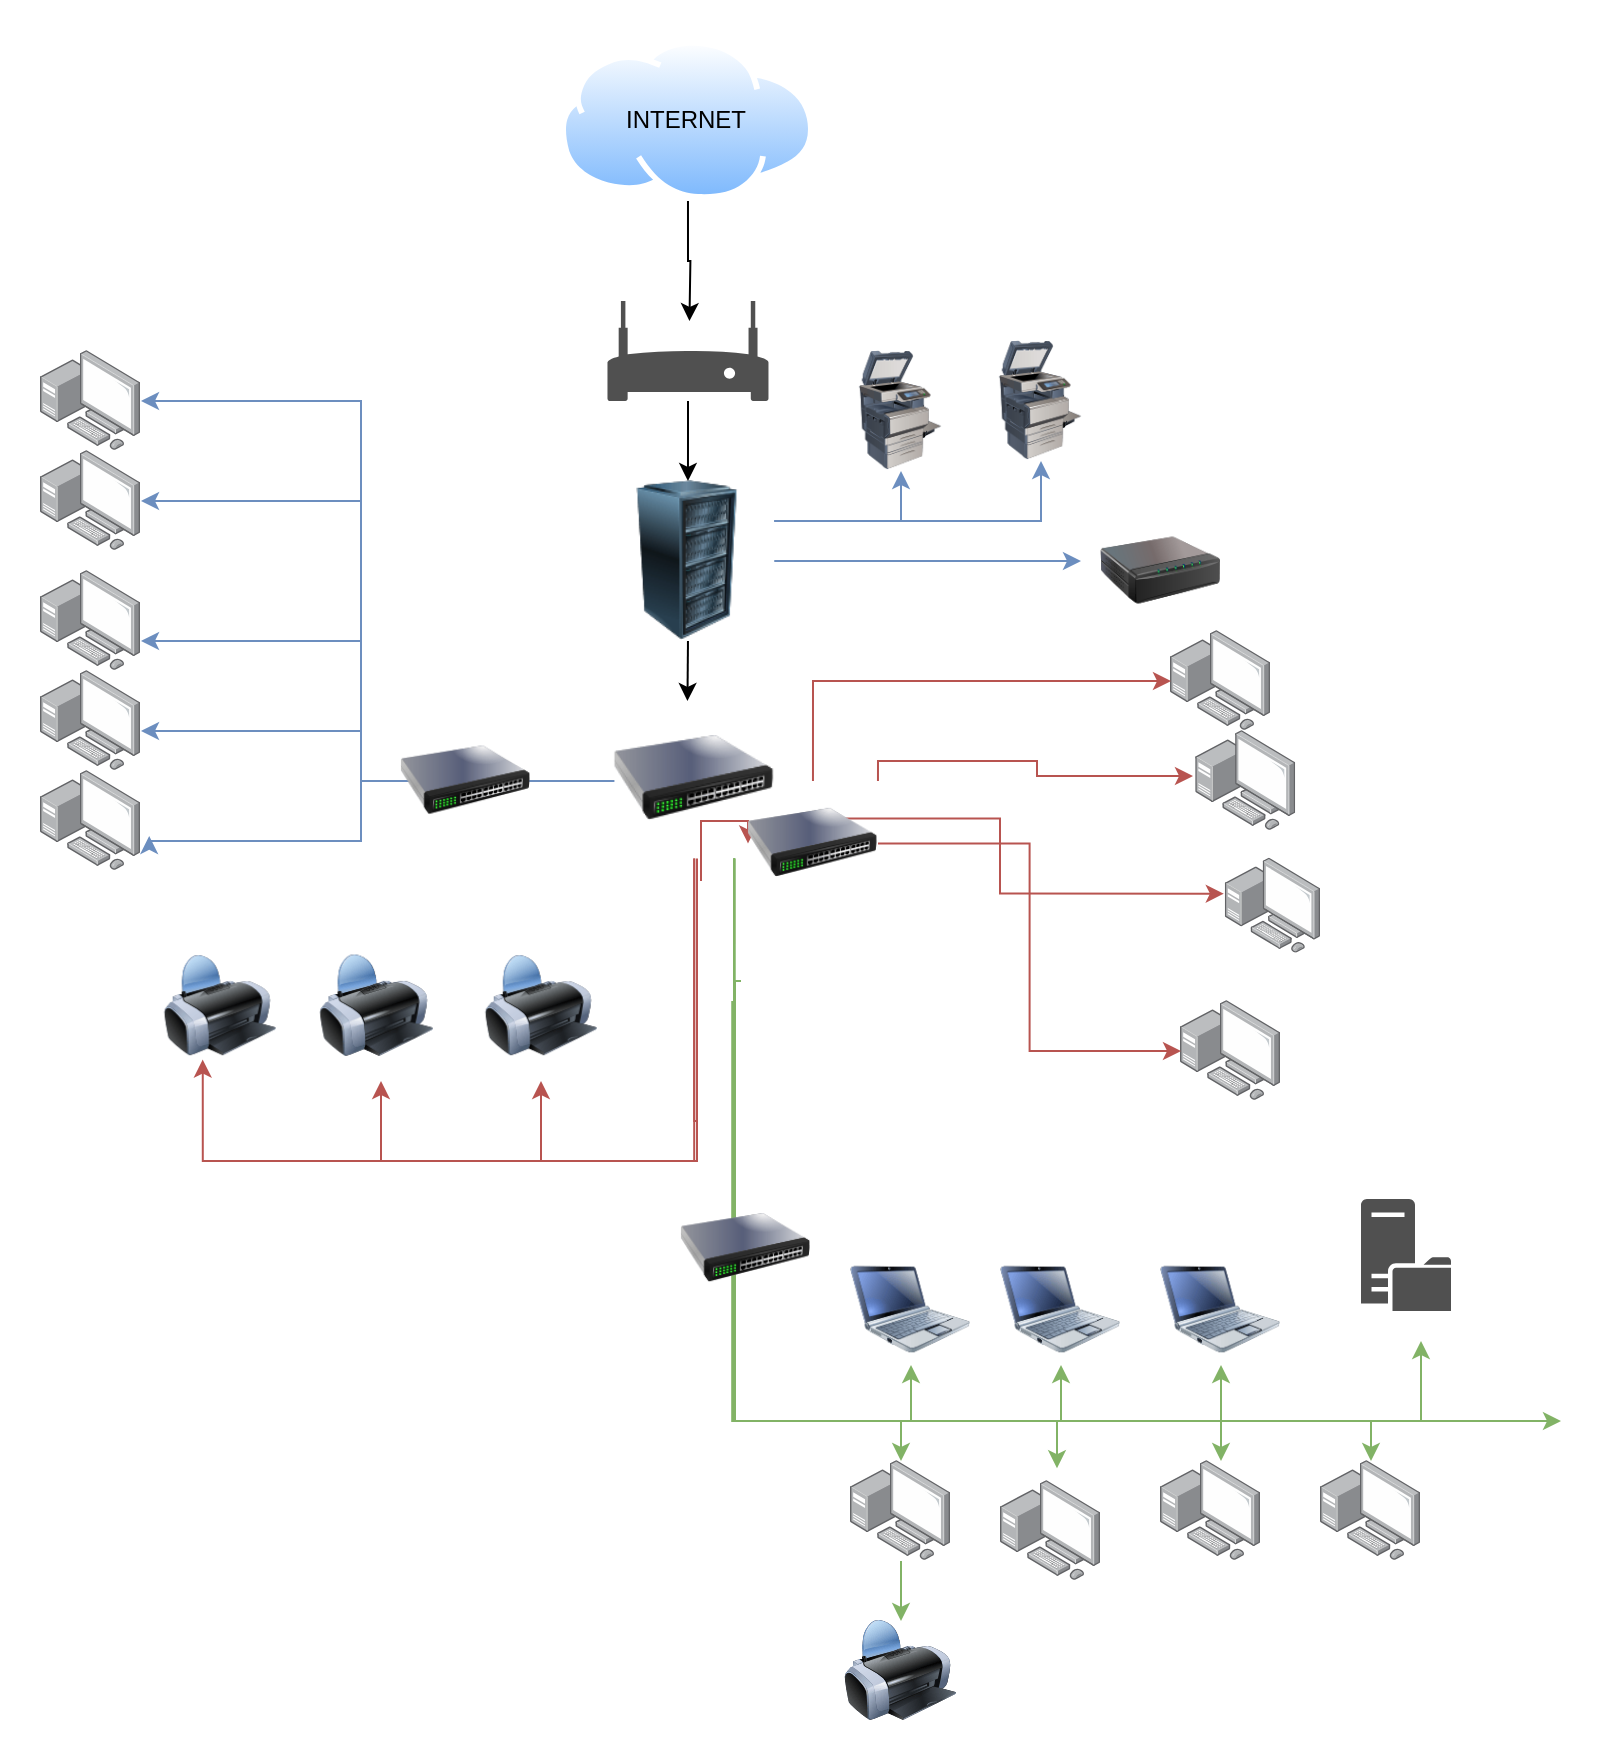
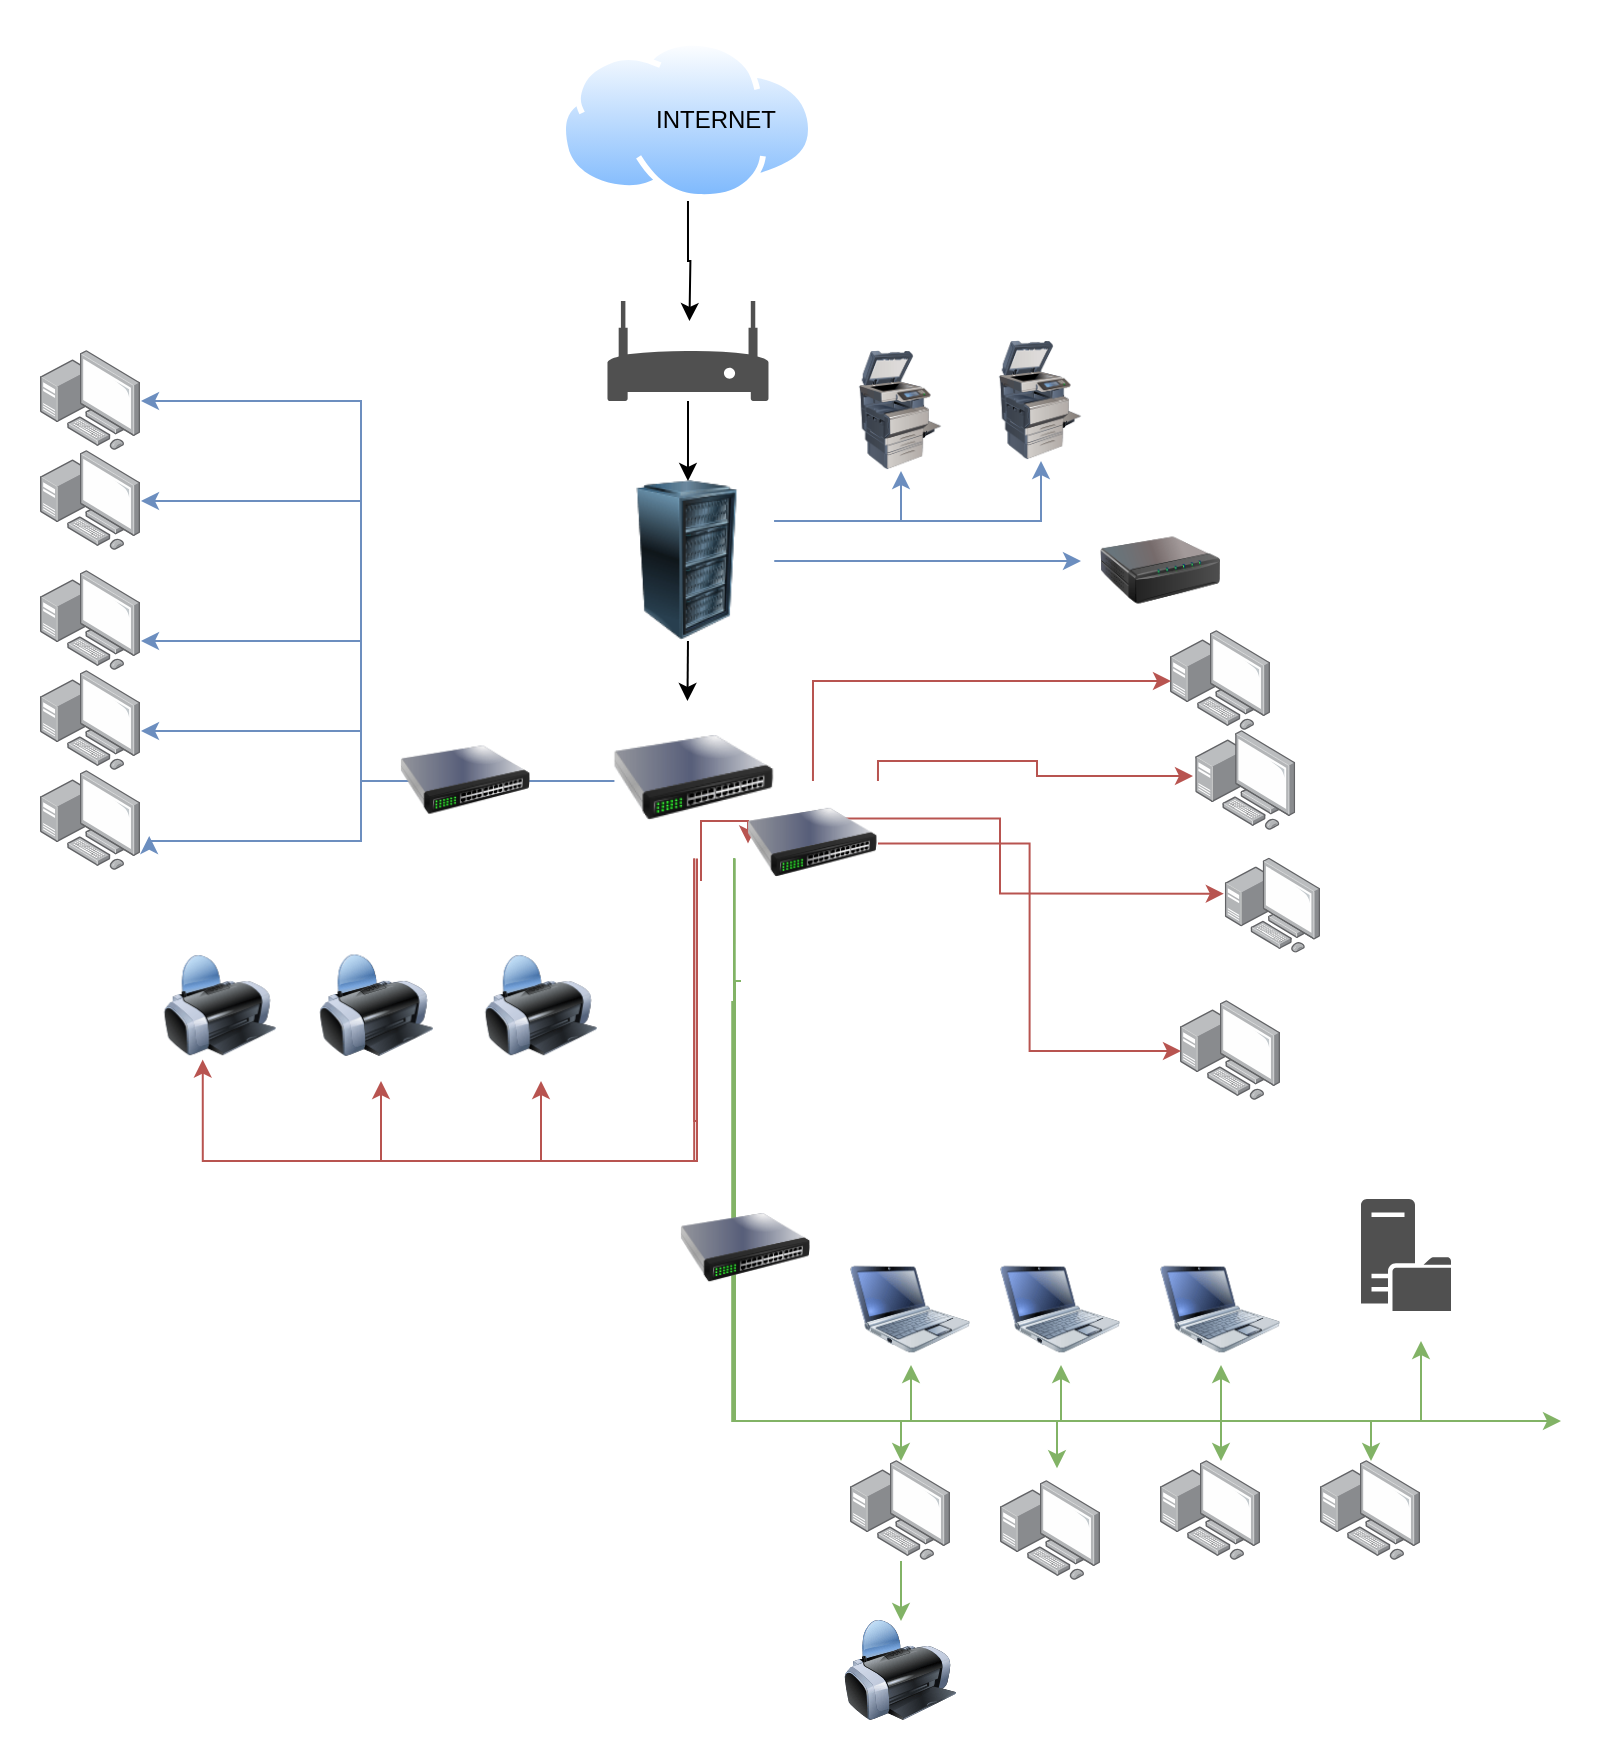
node "INTERNET": moved (688, 121) -> (718, 121)
